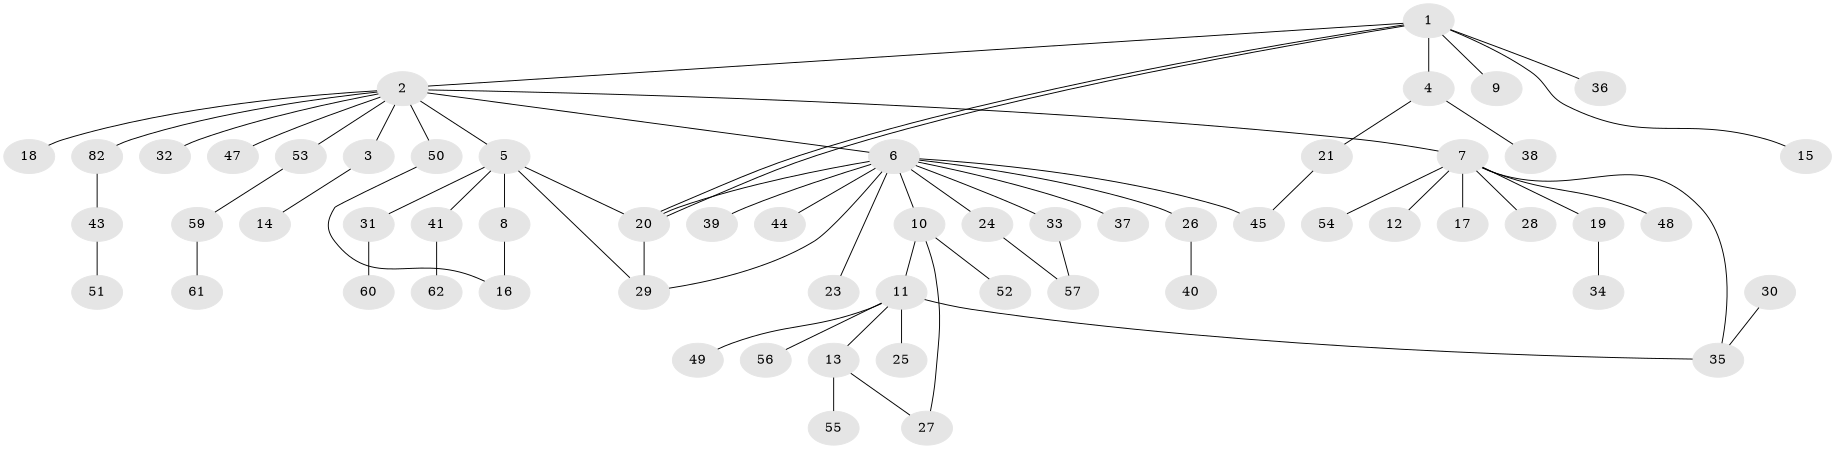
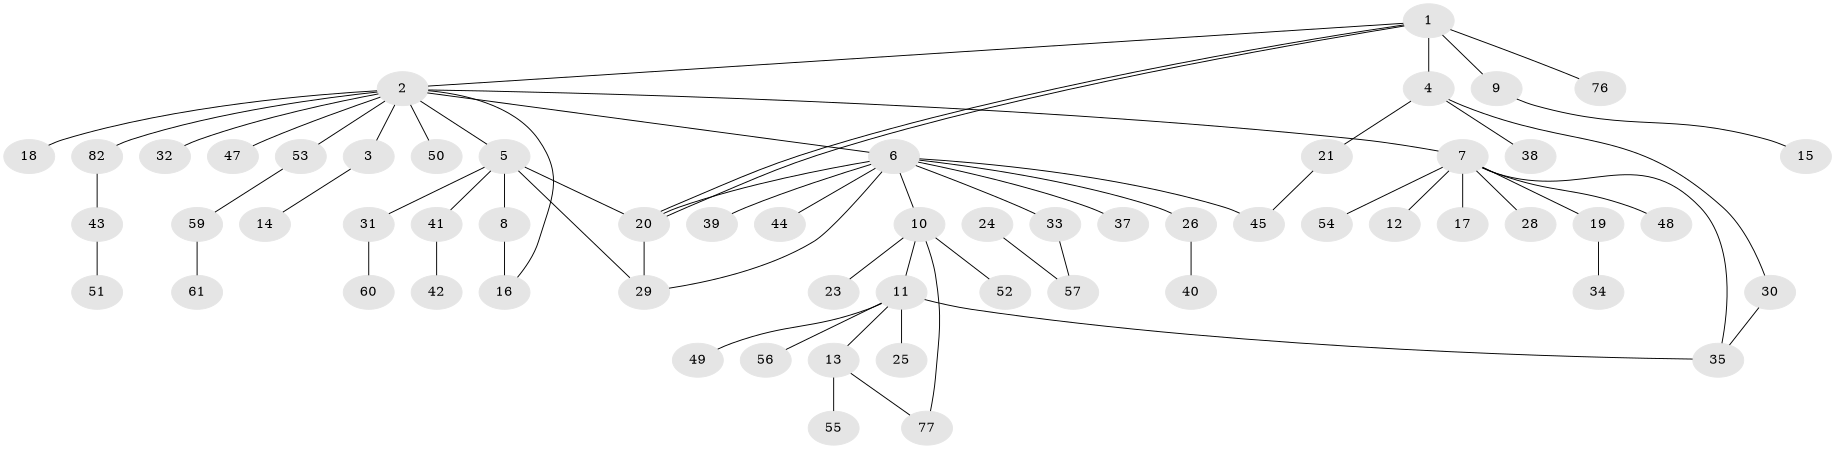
node "36": label "36" -> "76"
edge "1" -- "15": now "9" -- "15"
edge "4" -- "30": added
edge "6" -- "24": removed
edge "6" -- "23": now "10" -- "23"
edge "50" -- "16": now "2" -- "16"
node "62": label "62" -> "42"
node "27": label "27" -> "77"
